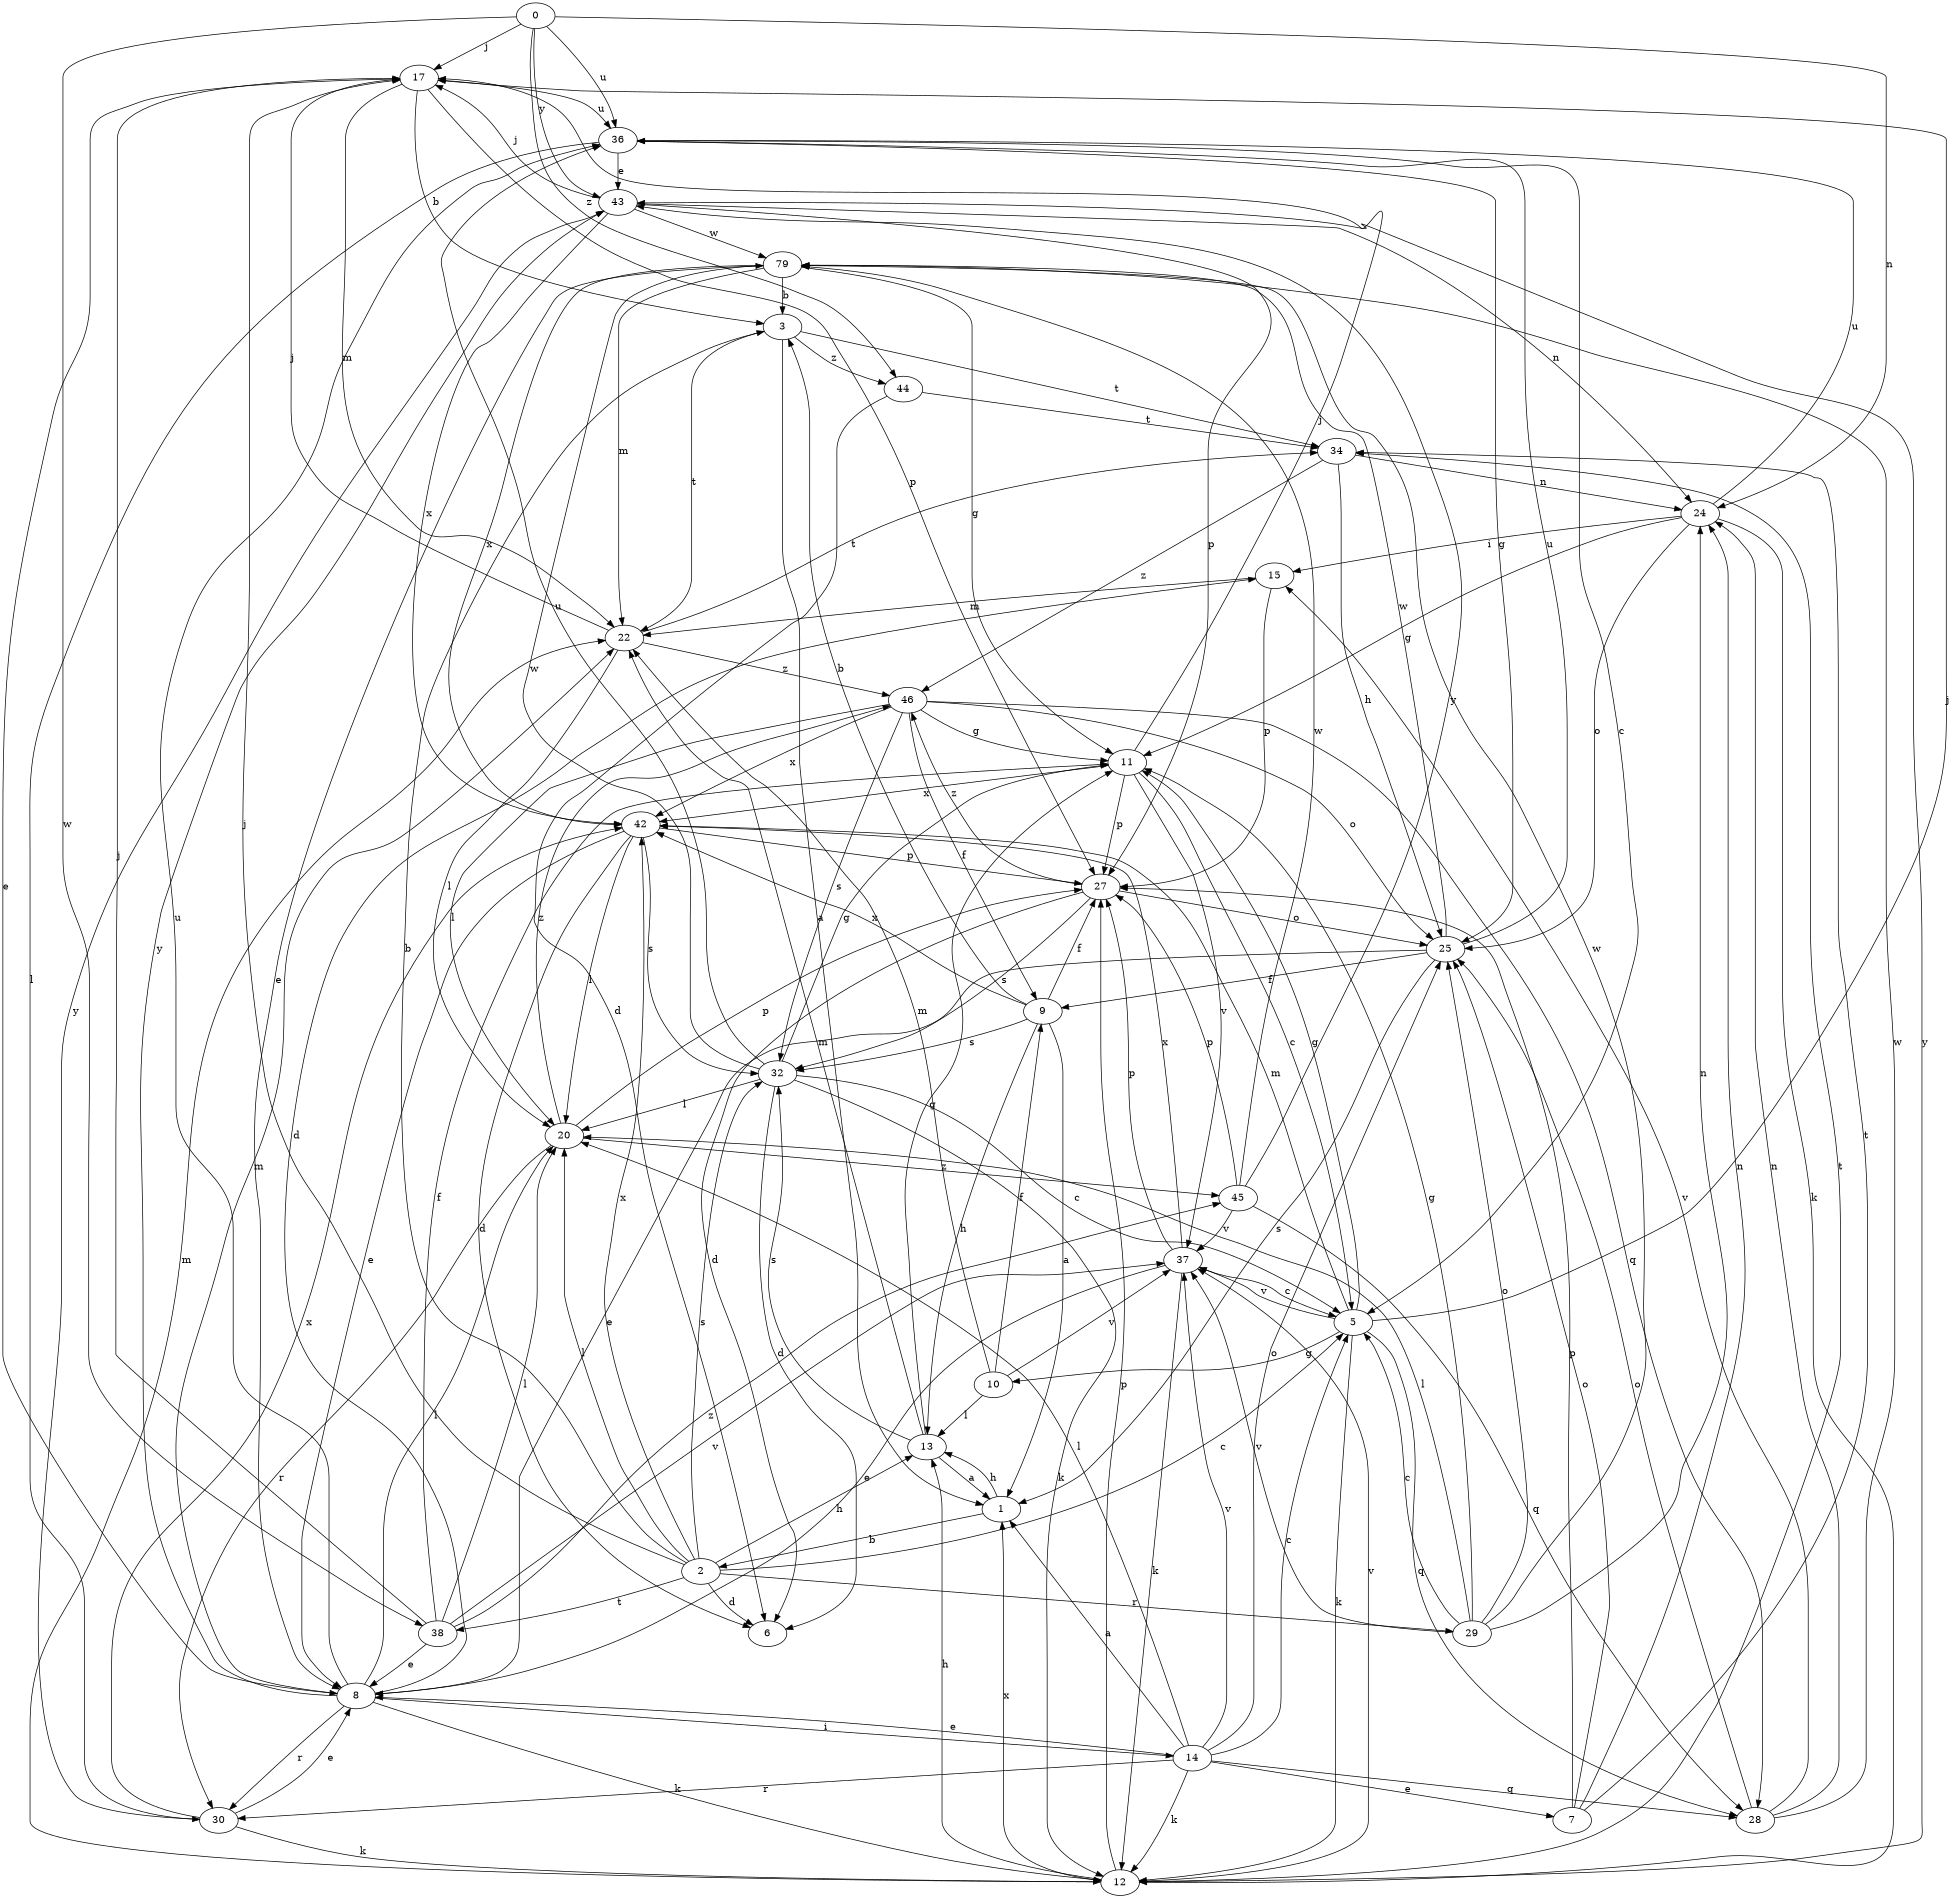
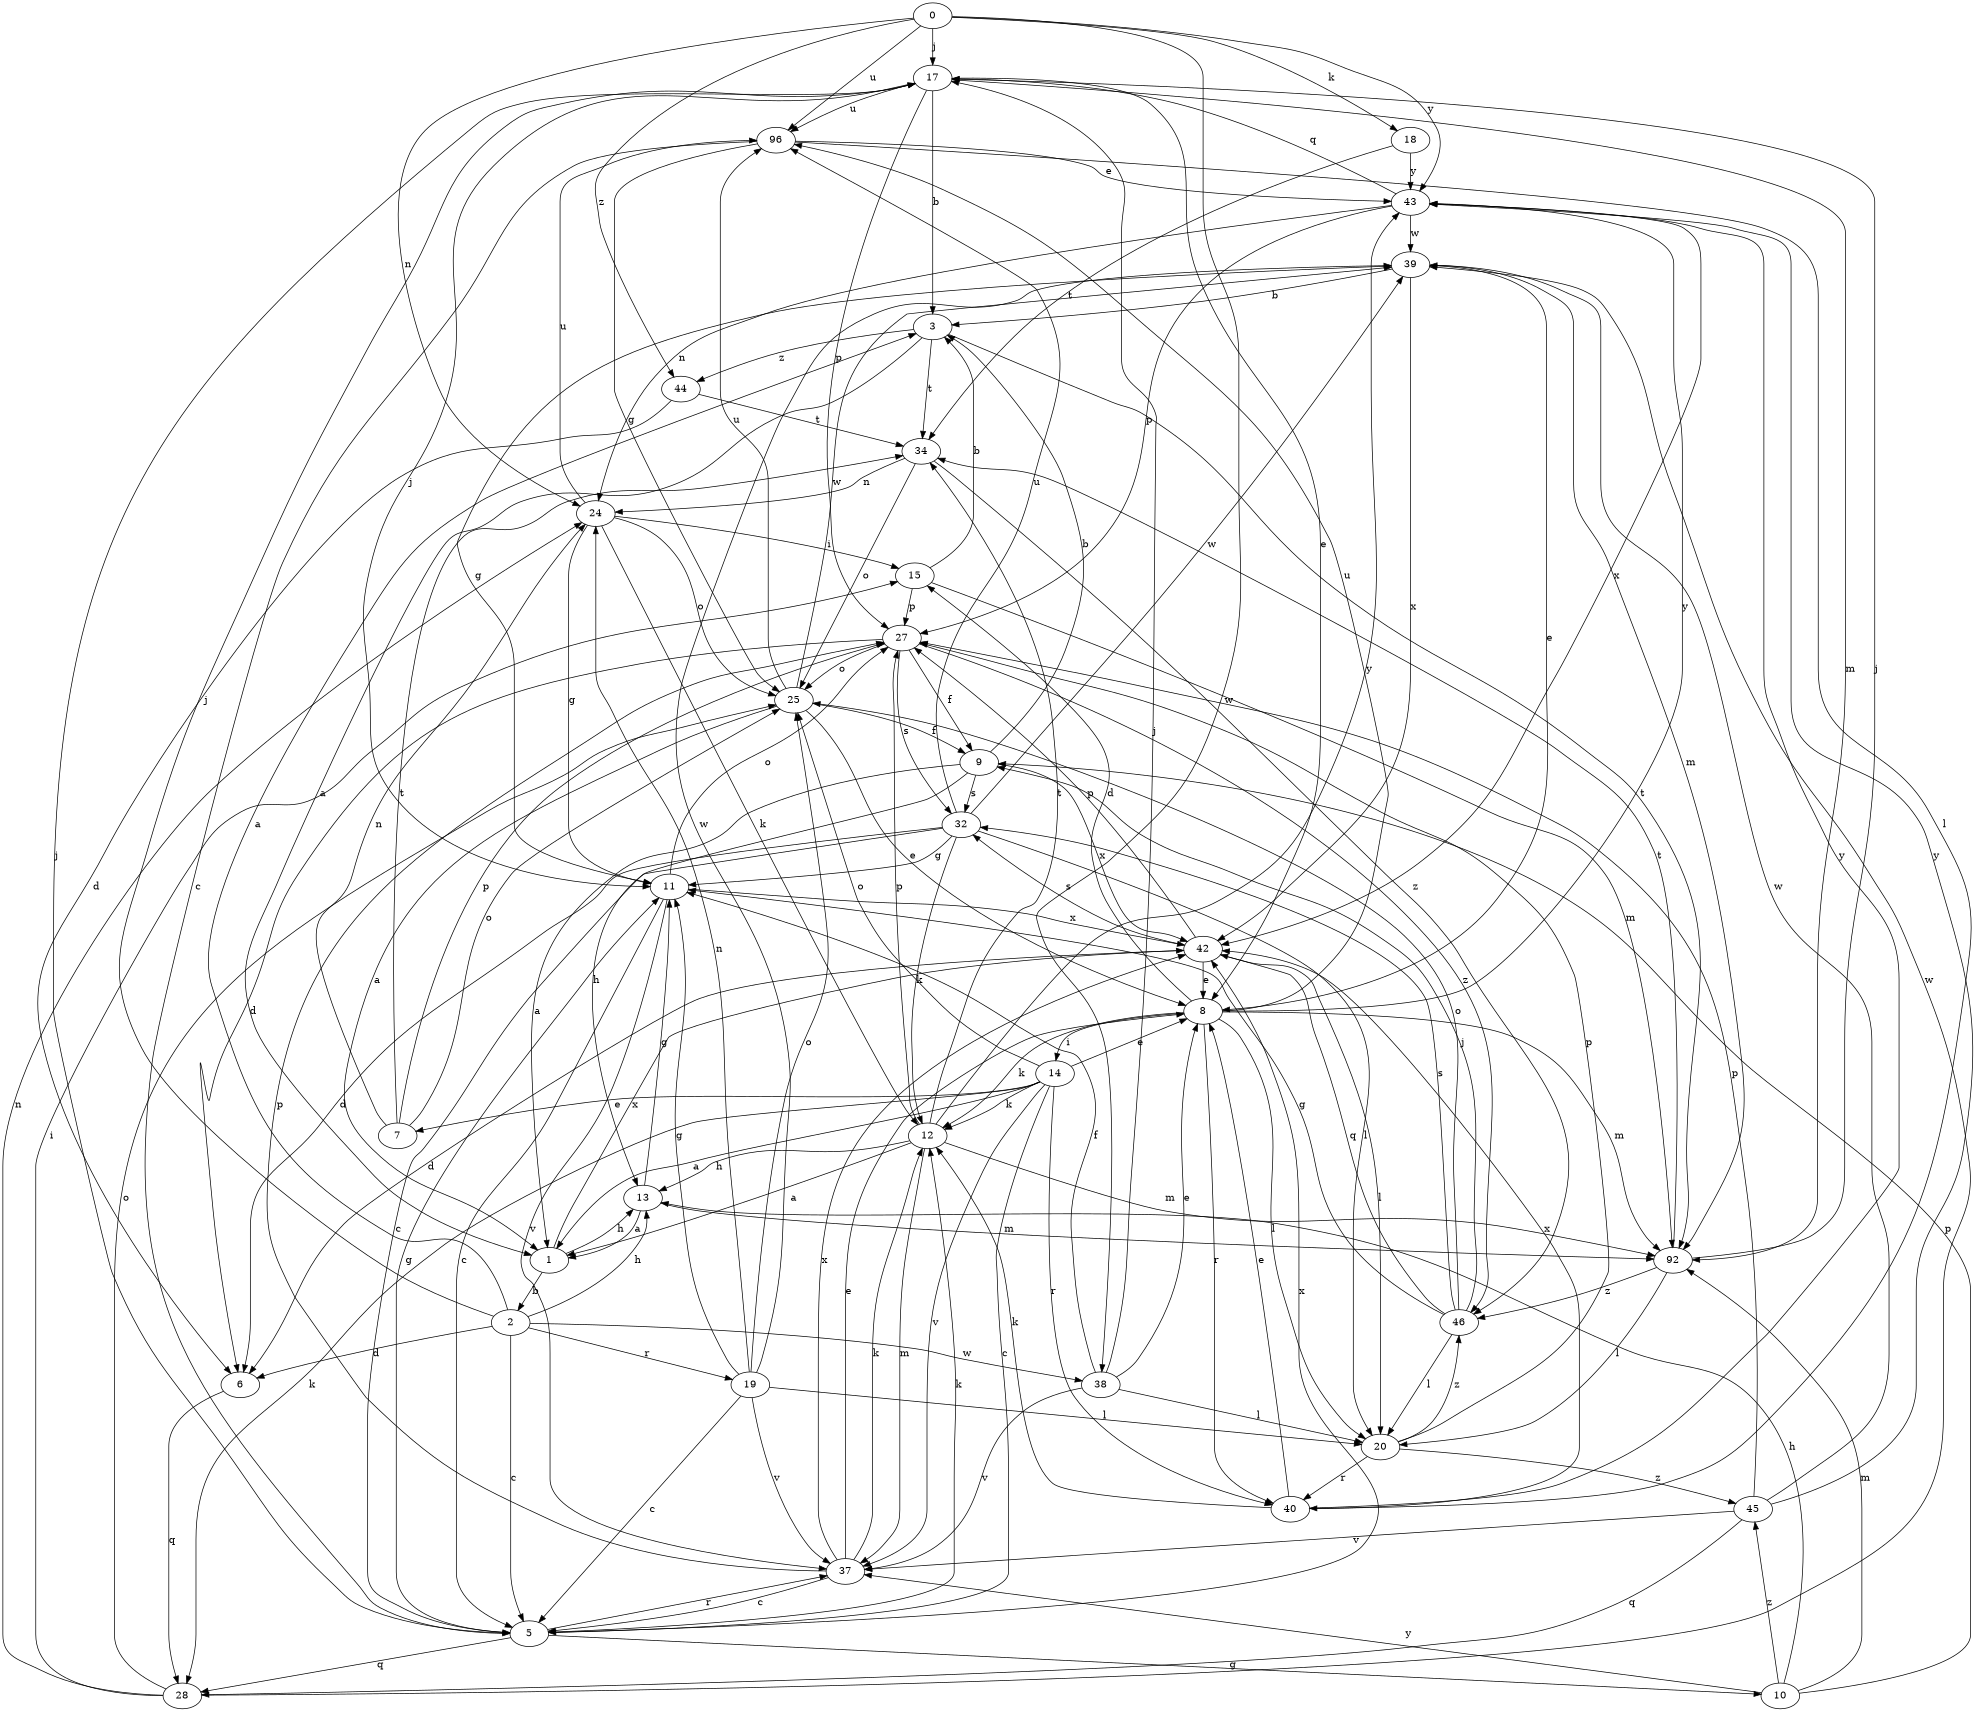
edge "43" -> "17": label "j" -> "q"
node "36": label "36" -> "96"
node "18": added
edge "11" -> "17": reversed
node "79": label "79" -> "39"
edge "15" -> "3": added, label "b"
node "22": label "22" -> "92"
edge "34" -> "25": label "h" -> "o"
edge "46" -> "42": label "x" -> "q"
edge "11" -> "27": label "p" -> "o"
edge "46" -> "9": label "f" -> "j"
edge "2" -> "3": label "b" -> "a"
edge "9" -> "27": reversed
edge "46" -> "28": now "6" -> "28"
edge "5" -> "42": label "m" -> "x"
edge "10" -> "9": label "f" -> "p"
edge "28" -> "15": label "v" -> "i"
edge "2" -> "42": now "1" -> "42"
edge "25" -> "1": label "s" -> "a"
edge "5" -> "37": label "v" -> "r"
edge "13" -> "32": removed, label "s"
edge "2" -> "32": removed, label "s"
edge "10" -> "37": label "v" -> "y"
edge "38" -> "45": now "10" -> "45"
edge "14" -> "20": removed, label "l"
edge "2" -> "20": removed, label "l"
edge "10" -> "13": label "l" -> "h"
edge "12" -> "37": label "v" -> "m"
edge "2" -> "38": label "t" -> "w"
node "29": label "29" -> "19"
edge "12" -> "1": label "x" -> "a"
edge "14" -> "28": label "q" -> "k"
node "30": label "30" -> "40"
